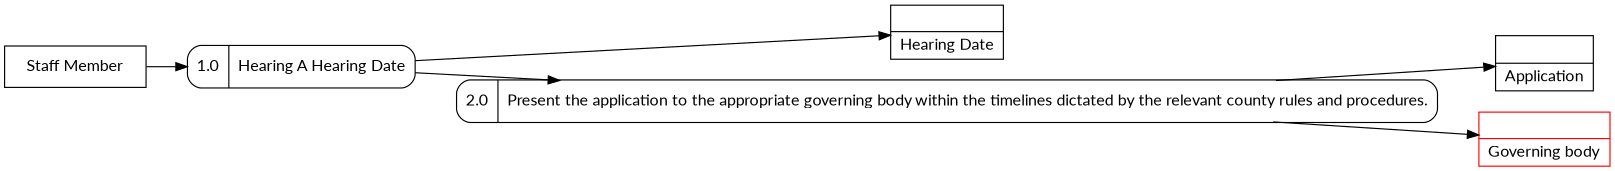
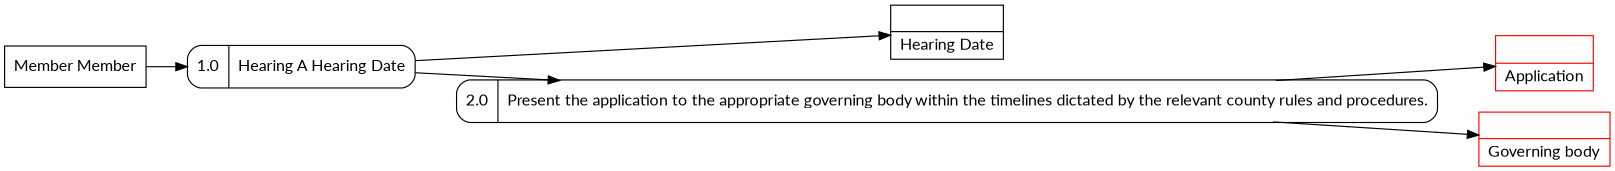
node "Application": color black -> red
node "Staff Member": label "Staff Member" -> "Member Member"
